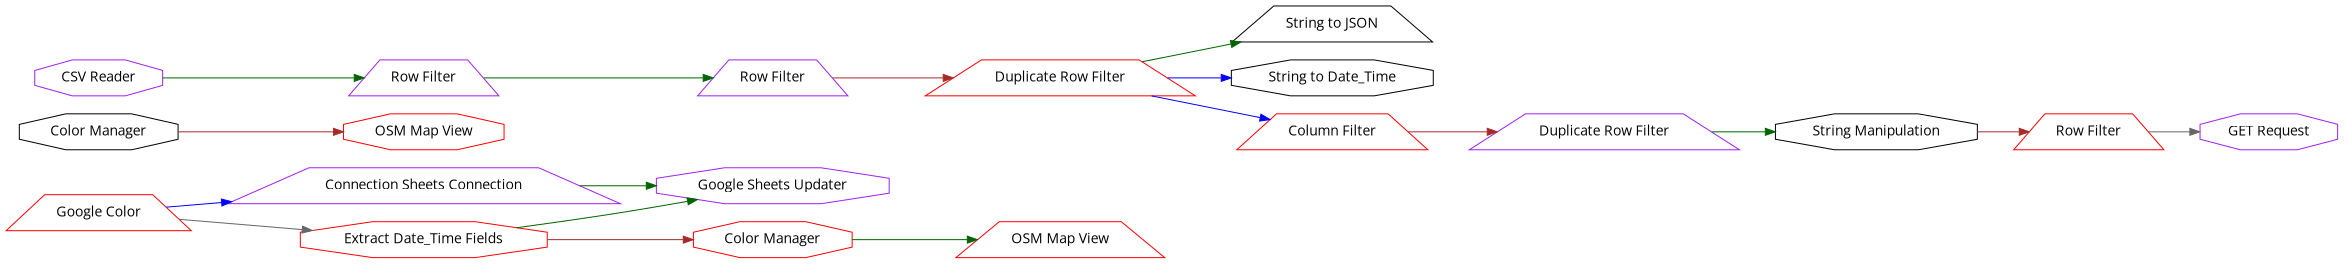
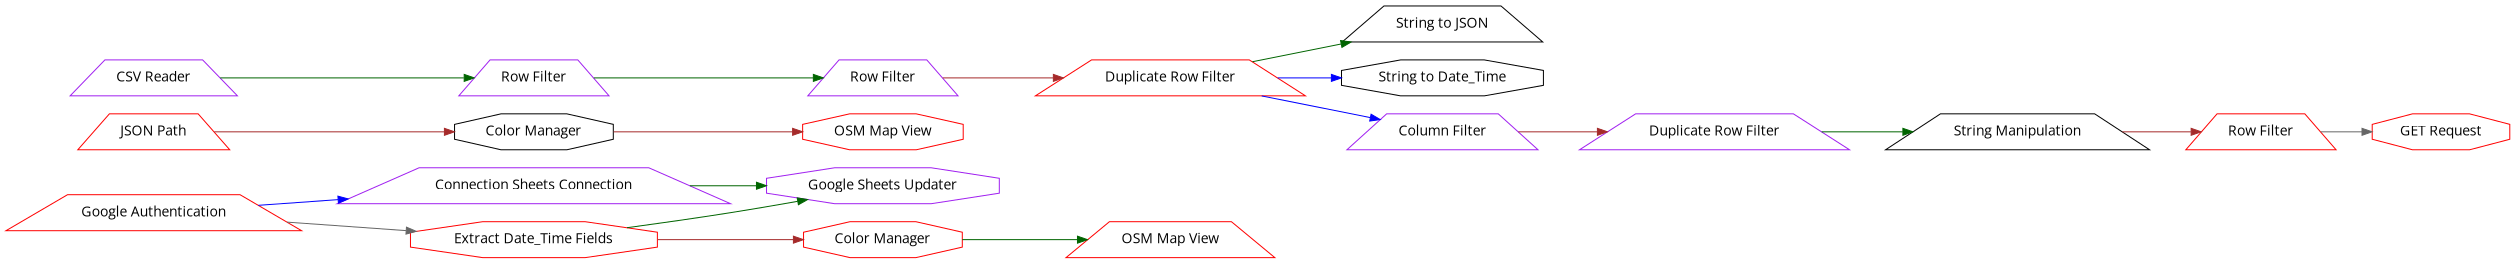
node "CSV Reader": shape octagon -> trapezium
node "JSON Path": added
node "Column Filter": color red -> purple
node "String Manipulation": shape octagon -> trapezium
node "GET Request": color purple -> red
node "Google Color": label "Google Color" -> "Google Authentication"
